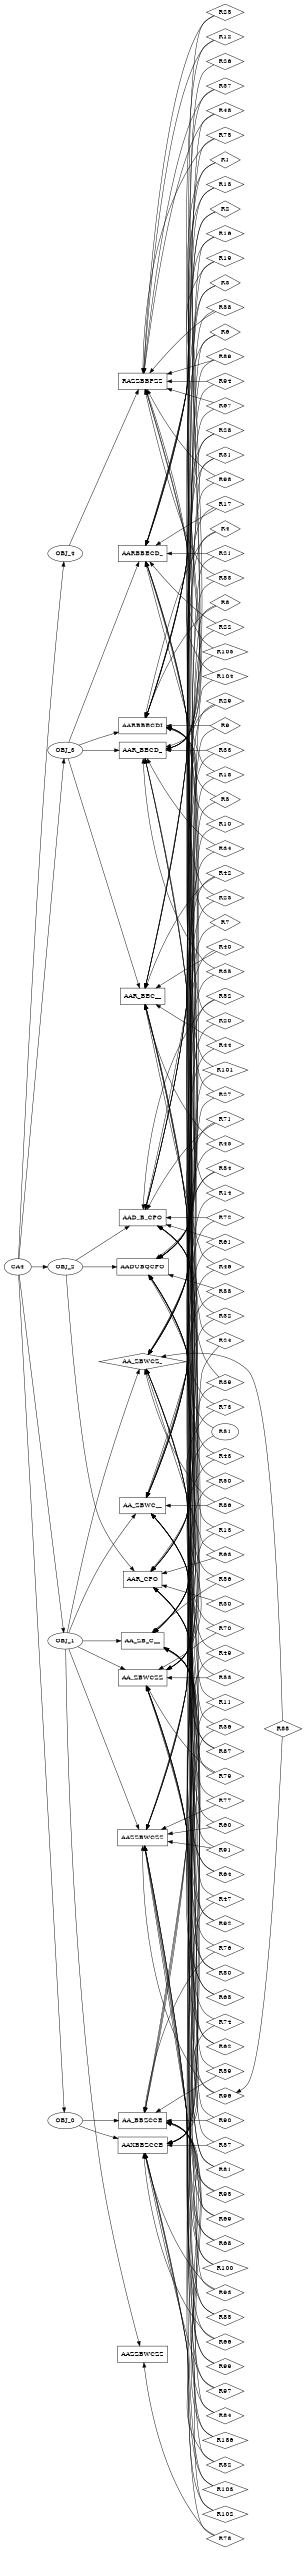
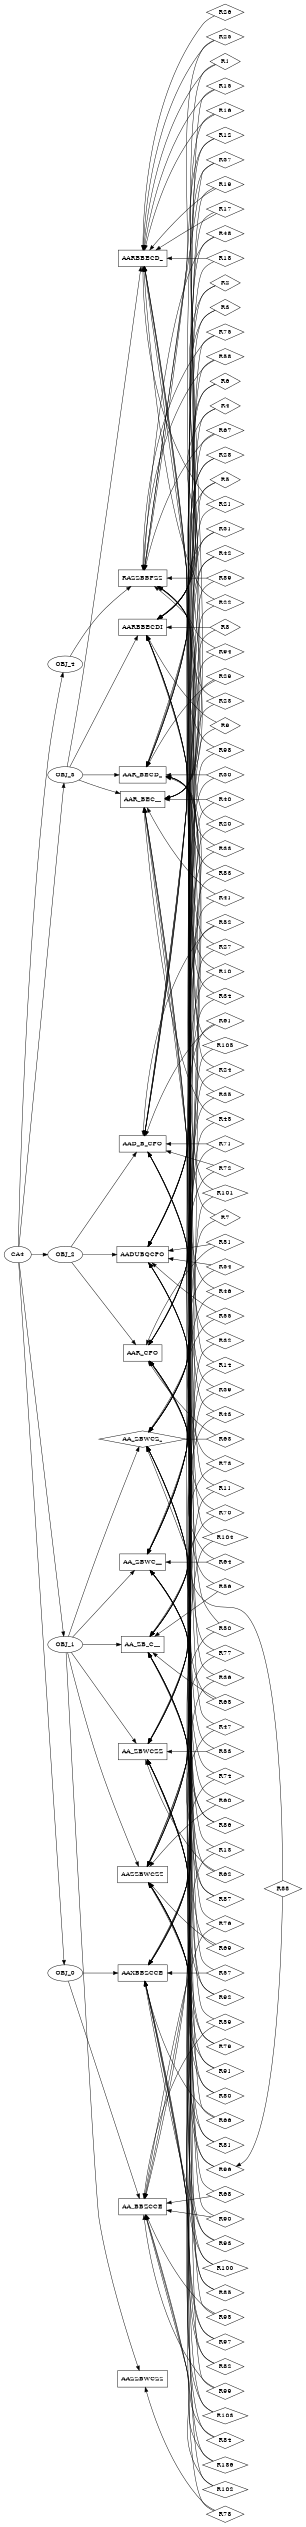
edge "R30" -> "AAR_BECD_": added
node "R44": label "R44" -> "R41"
node "R51": shape ellipse -> diamond
node "R49": removed
